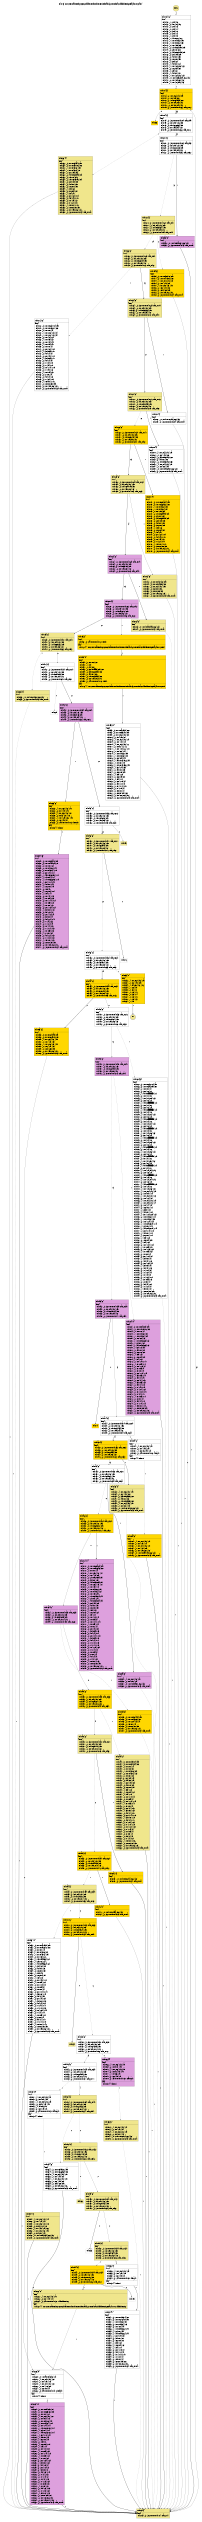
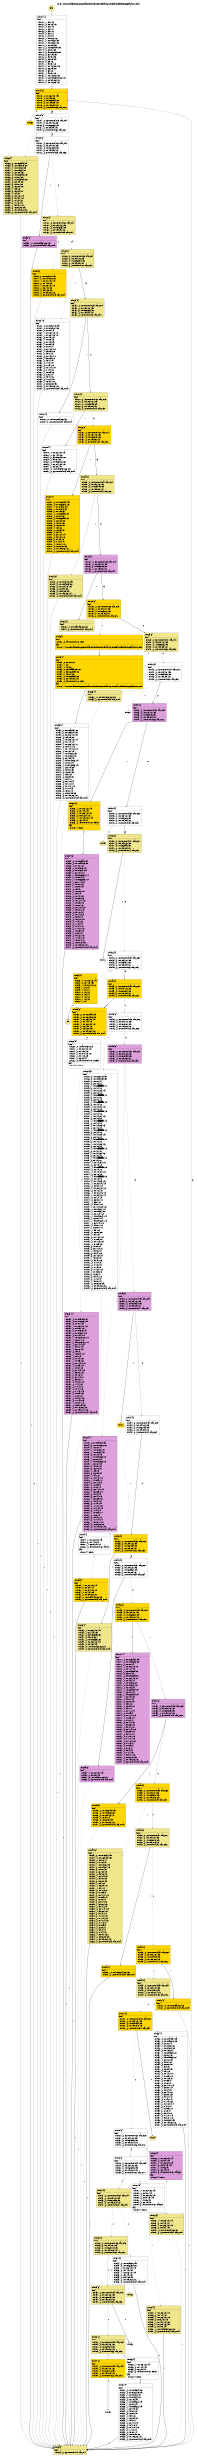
node "0x4018e0 [28]": fillcolor plum -> gold
edge "0x401a84 [28]" -> "0x401dde [30]": style dashed -> bold
node "0x402262 [12]": removed
